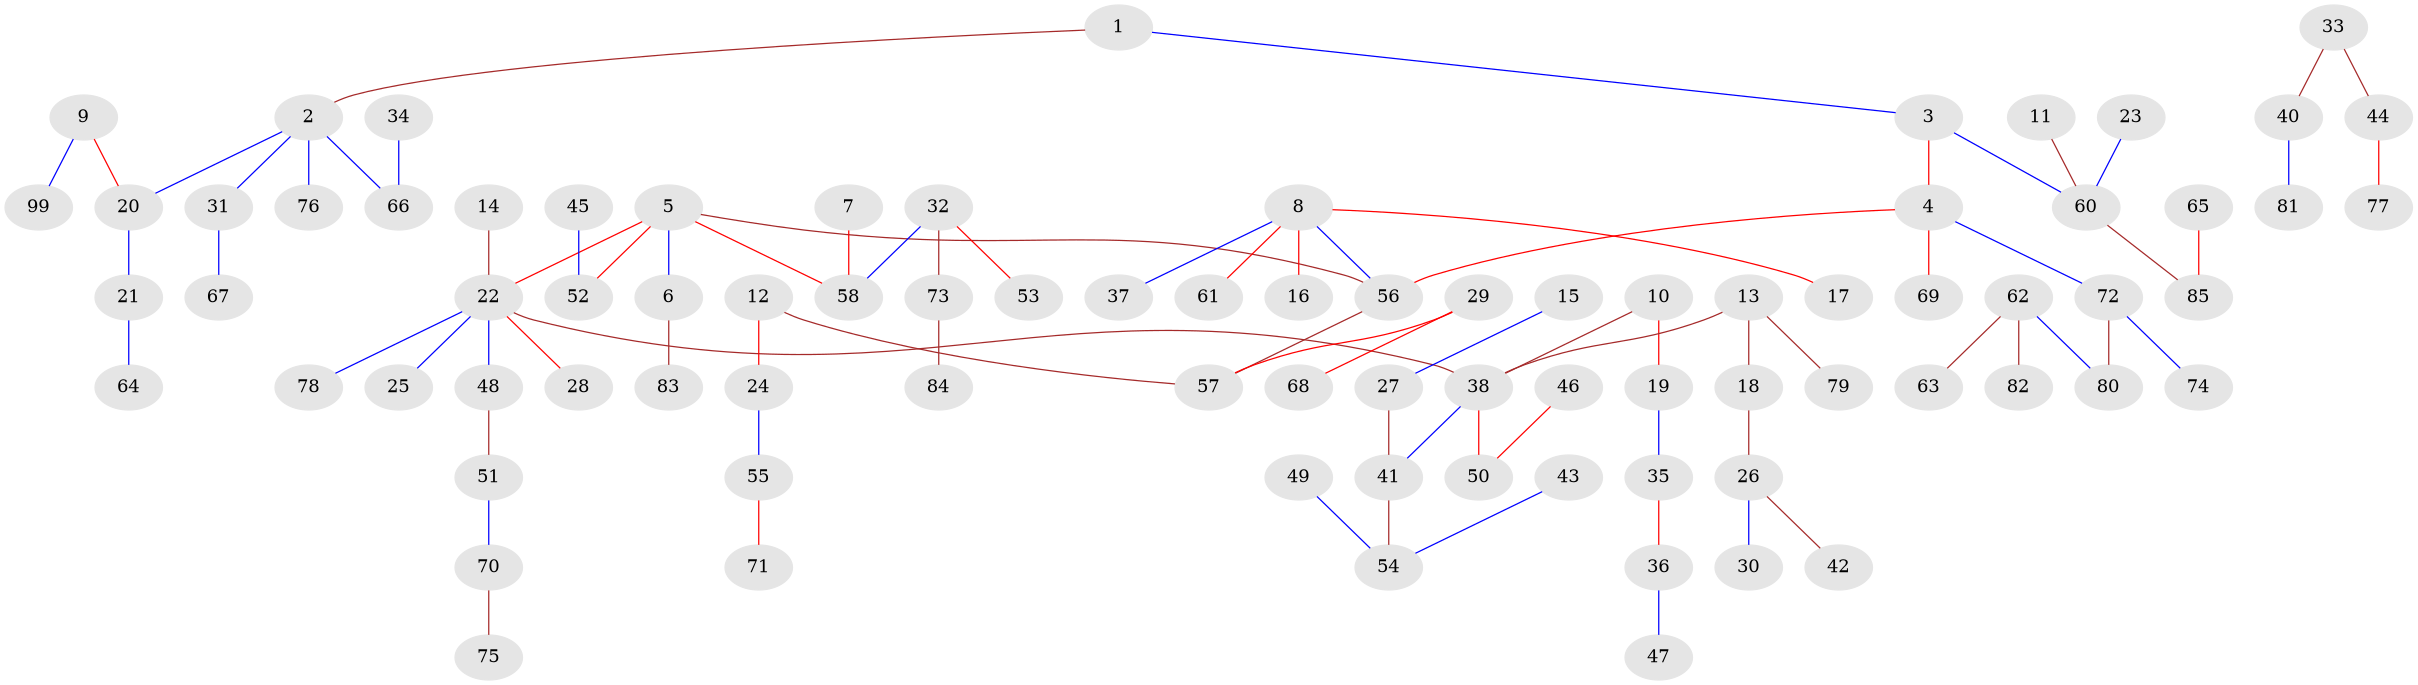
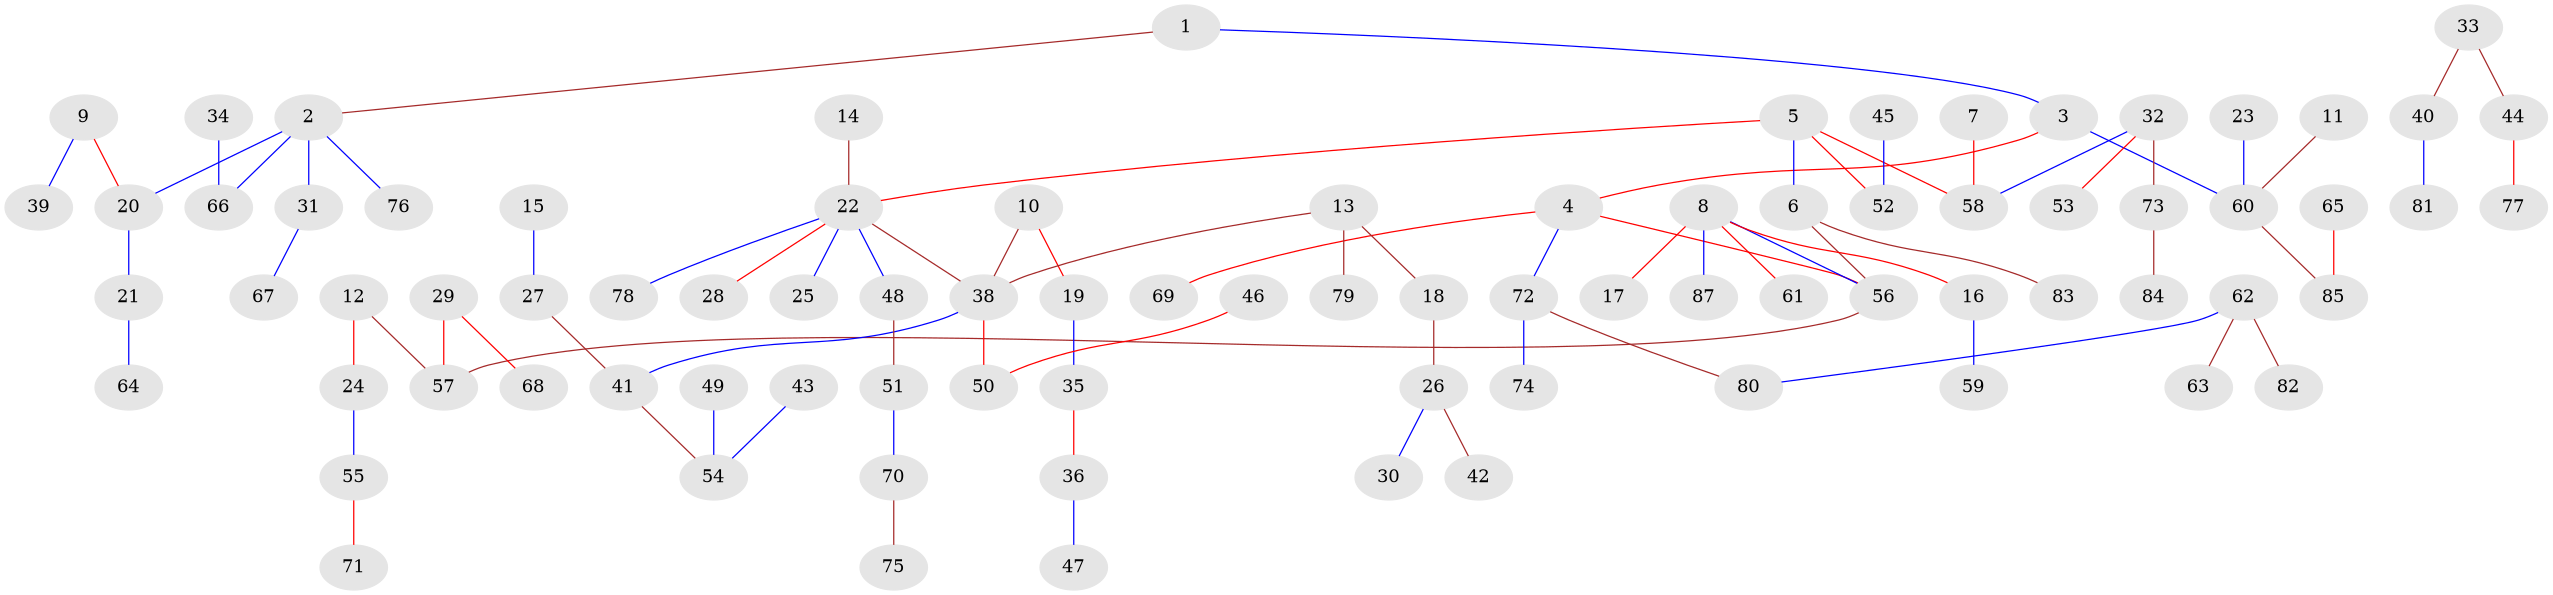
node "99": label "99" -> "39"
edge "5" -- "56": now "6" -- "56"
node "37": label "37" -> "87"
node "59": added
